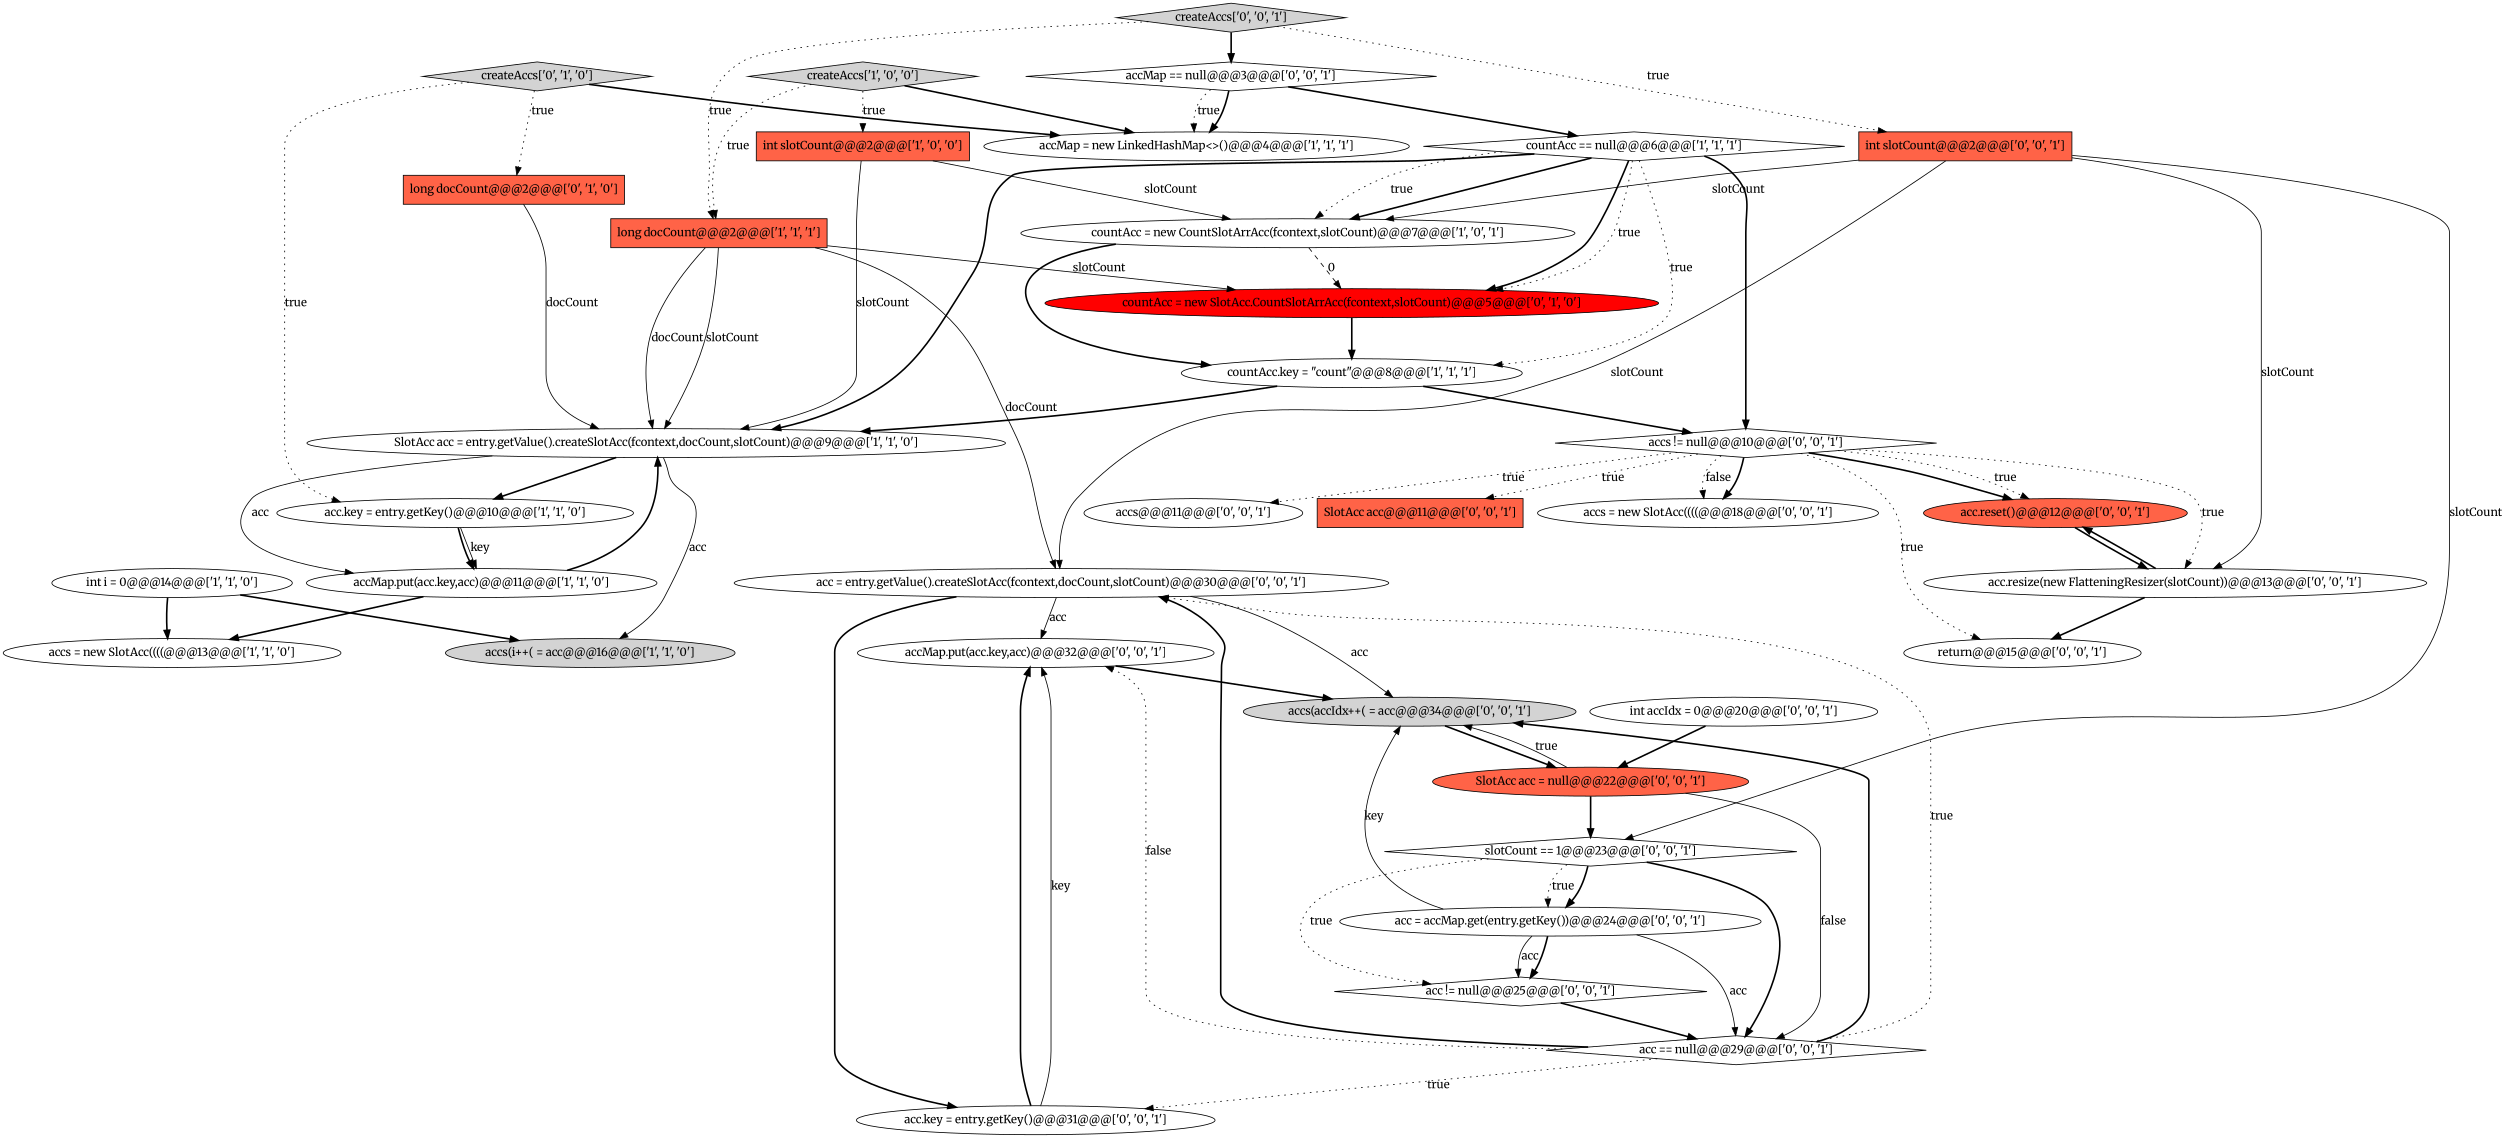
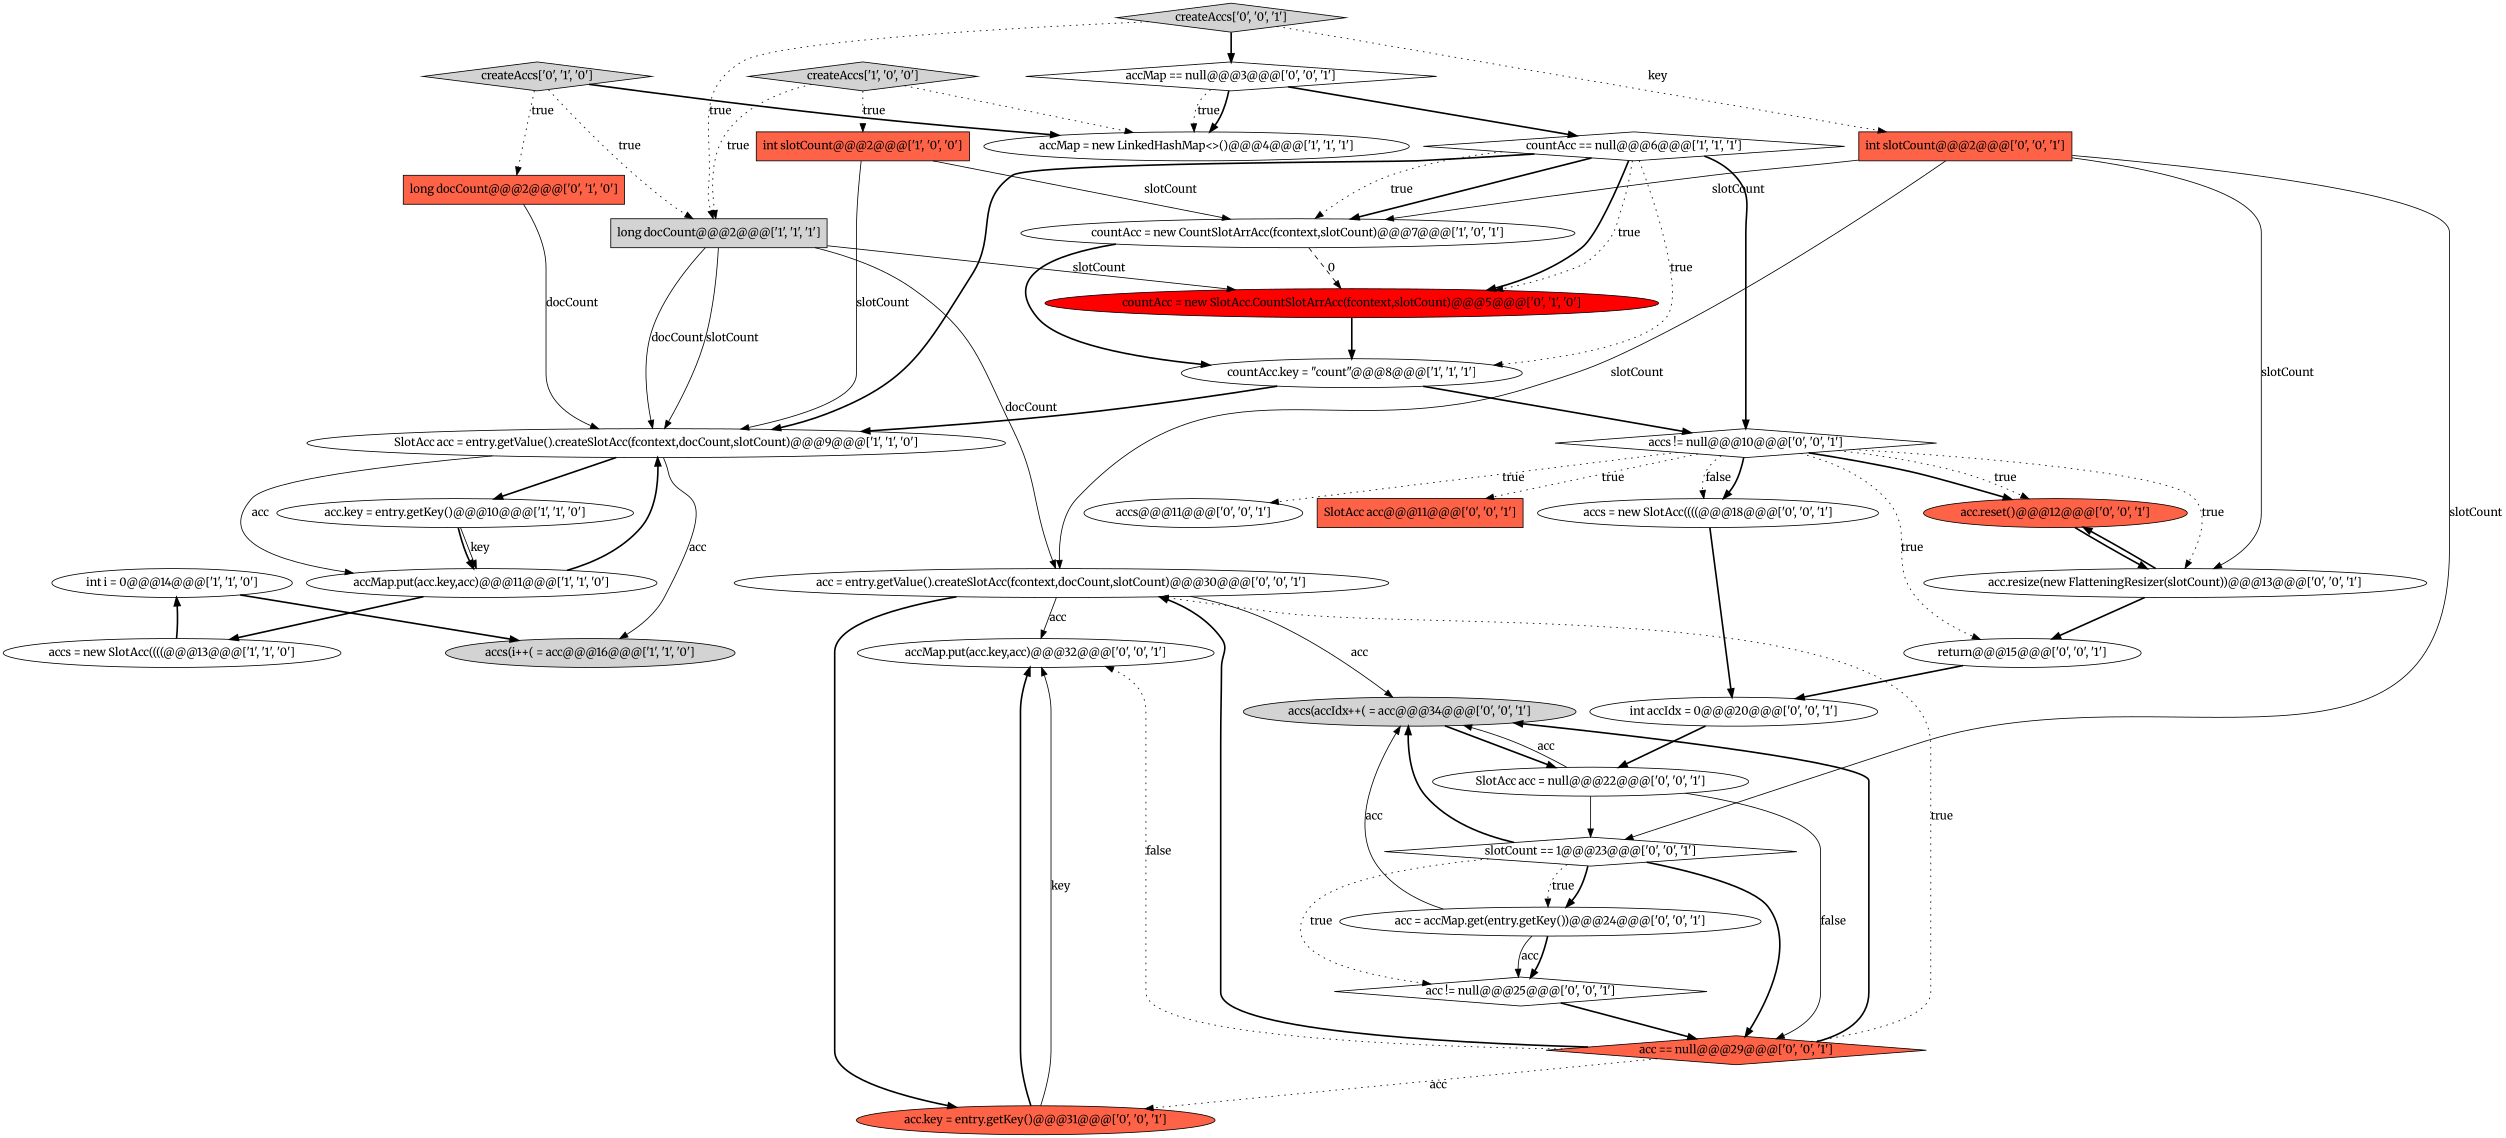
edge "createAccs['0', '0', '1']" -> "int slotCount@@@2@@@['0', '0', '1']": label "true" -> "key"
edge "createAccs['1', '0', '0']" -> "accMap = new LinkedHashMap<>()@@@4@@@['1', '1', '1']": style bold -> dotted
edge "createAccs['0', '1', '0']" -> "acc.key = entry.getKey()@@@10@@@['1', '1', '0']": now "createAccs['0', '1', '0']" -> "long docCount@@@2@@@['1', '1', '1']"
node "long docCount@@@2@@@['1', '1', '1']": fillcolor tomato -> lightgray
edge "accs = new SlotAcc((((@@@18@@@['0', '0', '1']" -> "int accIdx = 0@@@20@@@['0', '0', '1']": added
edge "int i = 0@@@14@@@['1', '1', '0']" -> "accs = new SlotAcc((((@@@13@@@['1', '1', '0']": reversed
edge "return@@@15@@@['0', '0', '1']" -> "int accIdx = 0@@@20@@@['0', '0', '1']": added
edge "accMap.put(acc.key,acc)@@@32@@@['0', '0', '1']" -> "accs(accIdx++( = acc@@@34@@@['0', '0', '1']": now "slotCount == 1@@@23@@@['0', '0', '1']" -> "accs(accIdx++( = acc@@@34@@@['0', '0', '1']"
edge "SlotAcc acc = null@@@22@@@['0', '0', '1']" -> "accs(accIdx++( = acc@@@34@@@['0', '0', '1']": label "true" -> "acc"
node "SlotAcc acc = null@@@22@@@['0', '0', '1']": fillcolor tomato -> white
edge "SlotAcc acc = null@@@22@@@['0', '0', '1']" -> "slotCount == 1@@@23@@@['0', '0', '1']": style bold -> solid
edge "acc = accMap.get(entry.getKey())@@@24@@@['0', '0', '1']" -> "accs(accIdx++( = acc@@@34@@@['0', '0', '1']": label "key" -> "acc"
edge "acc = accMap.get(entry.getKey())@@@24@@@['0', '0', '1']" -> "acc == null@@@29@@@['0', '0', '1']": removed, label "acc"
node "acc == null@@@29@@@['0', '0', '1']": fillcolor white -> tomato
edge "acc == null@@@29@@@['0', '0', '1']" -> "acc.key = entry.getKey()@@@31@@@['0', '0', '1']": label "true" -> "acc"
node "acc.key = entry.getKey()@@@31@@@['0', '0', '1']": fillcolor white -> tomato
